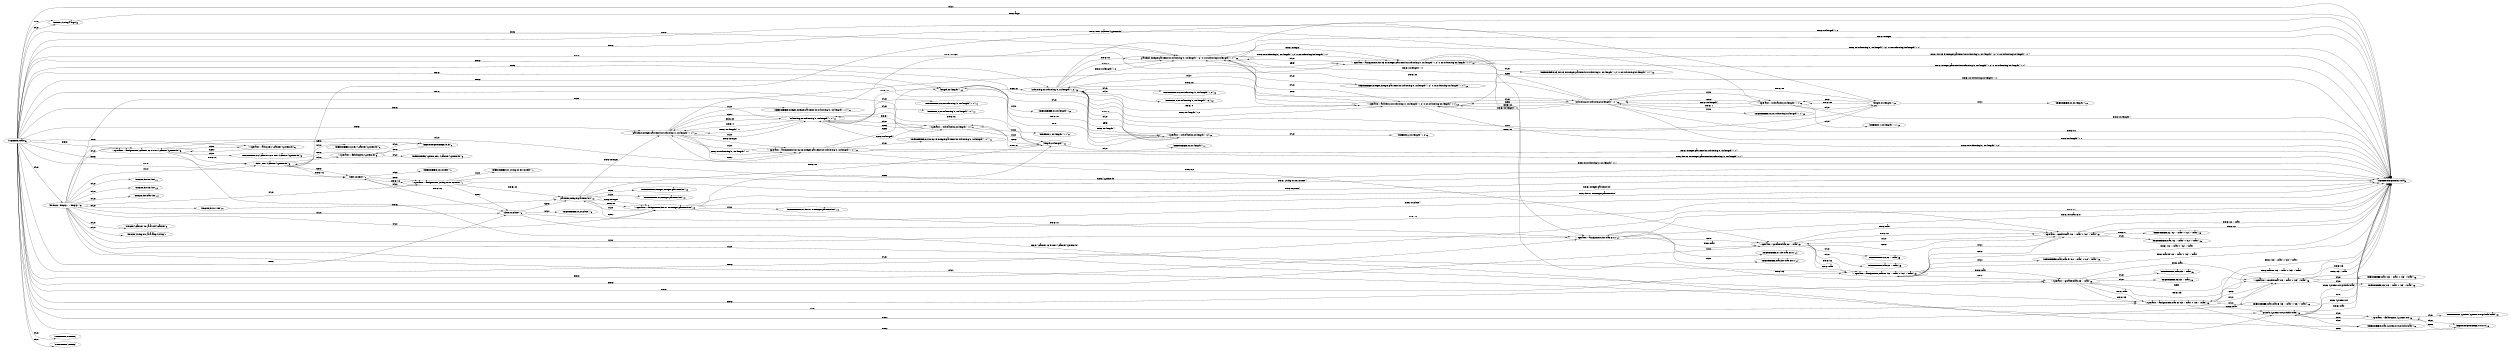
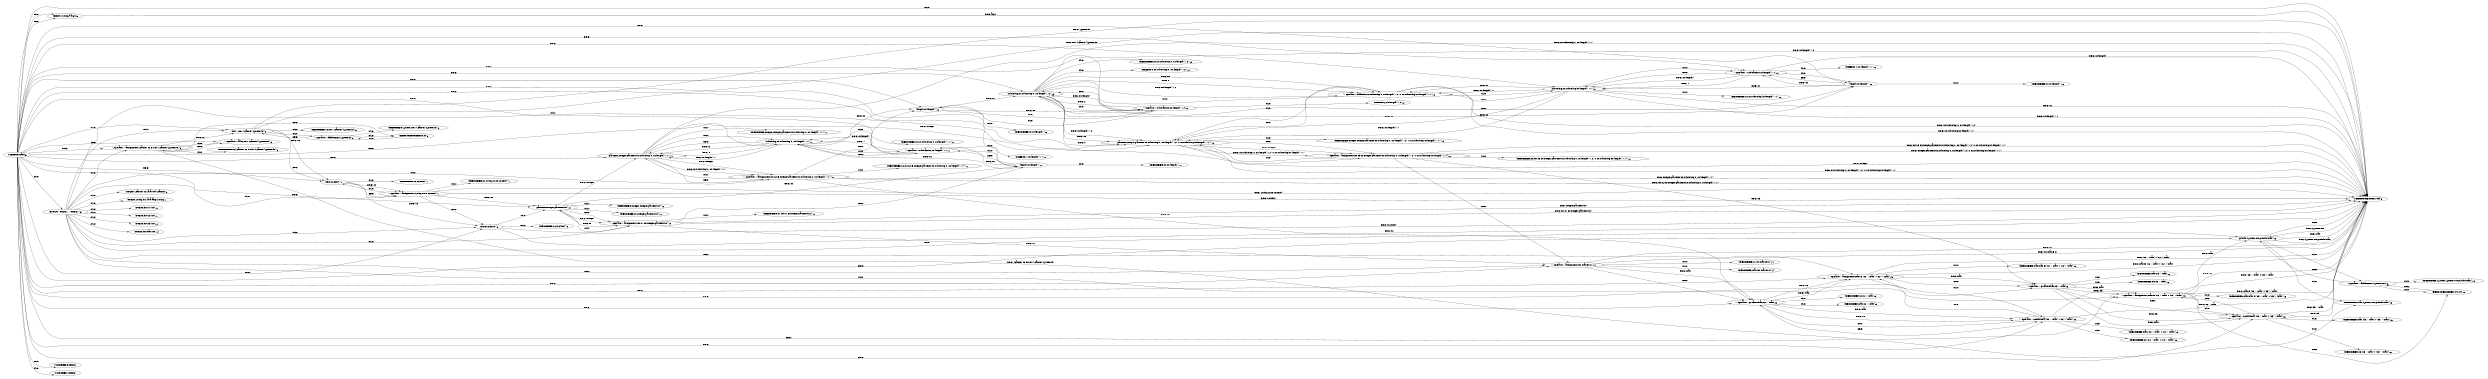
node "(LITERAL,0,ns.substring(0, ns.length() - 1))": removed
edge "(LOCAL,int n1: int)" -> "(parseInt,Integer.parseInt(ns))": now "(METHOD,main)" -> "(parseInt,Integer.parseInt(ns))"
edge "(<operator>.conditional,(n2 > max) ? (n2) : (max))" -> "(IDENTIFIER,n2,(n2 > max) ? (n2) : (max))": label "DDG: 0" -> "AST: "
